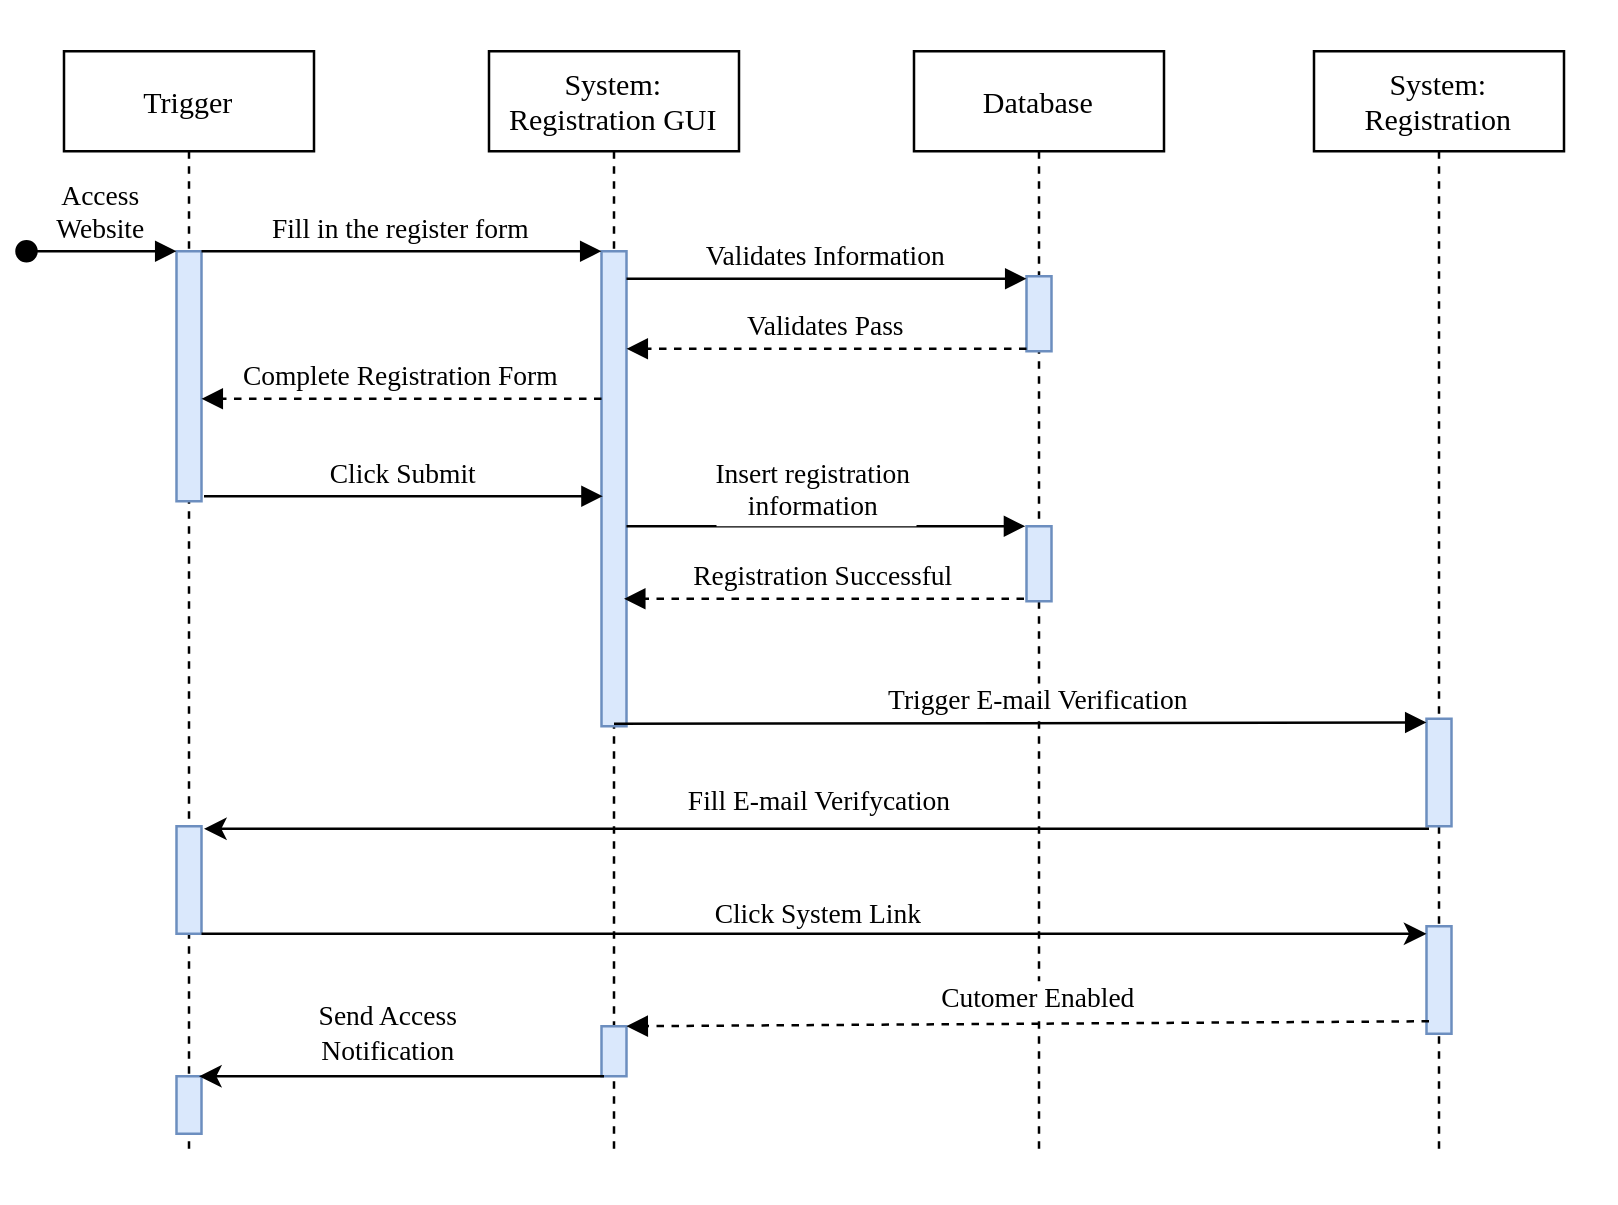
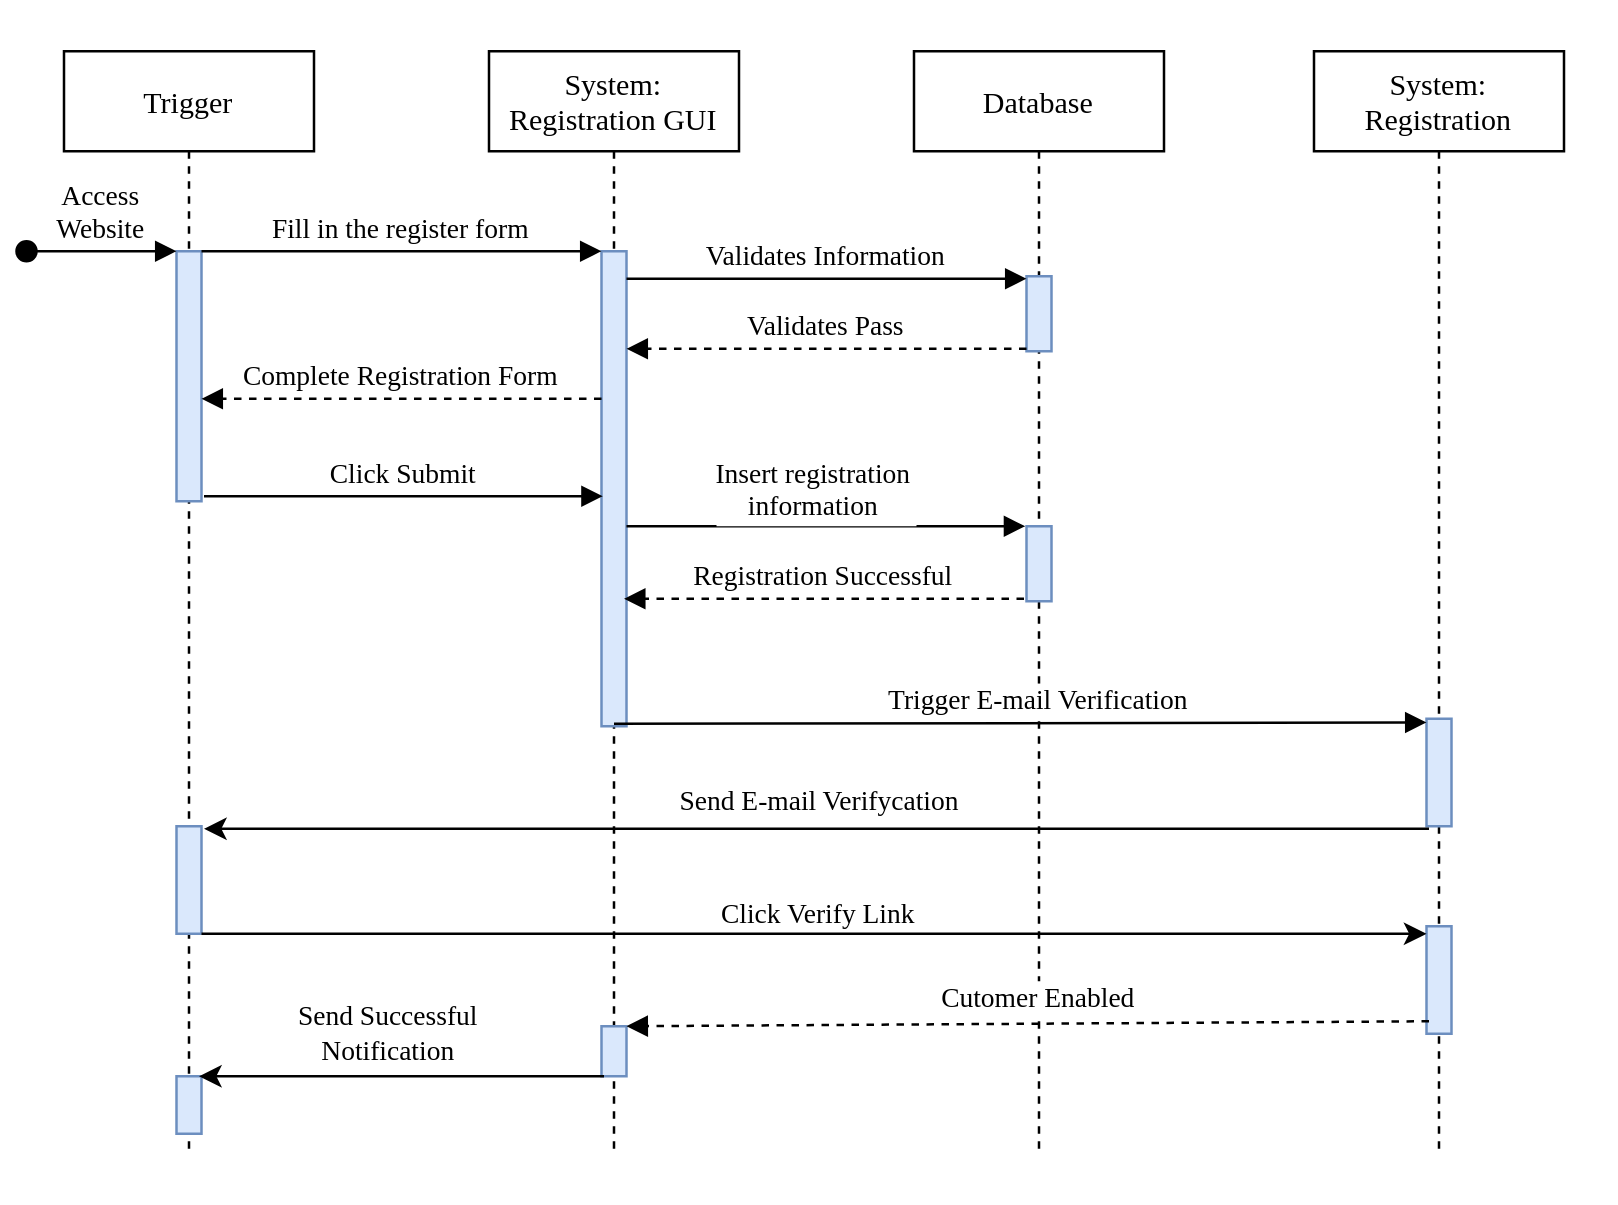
node "Fill E-mail Verifycation": label "Fill E-mail Verifycation" -> "Send E-mail Verifycation"
node "Click System Link": label "Click System Link" -> "Click Verify Link"
node "Send Access Notification": label "Send Access Notification" -> "Send Successful Notification"
